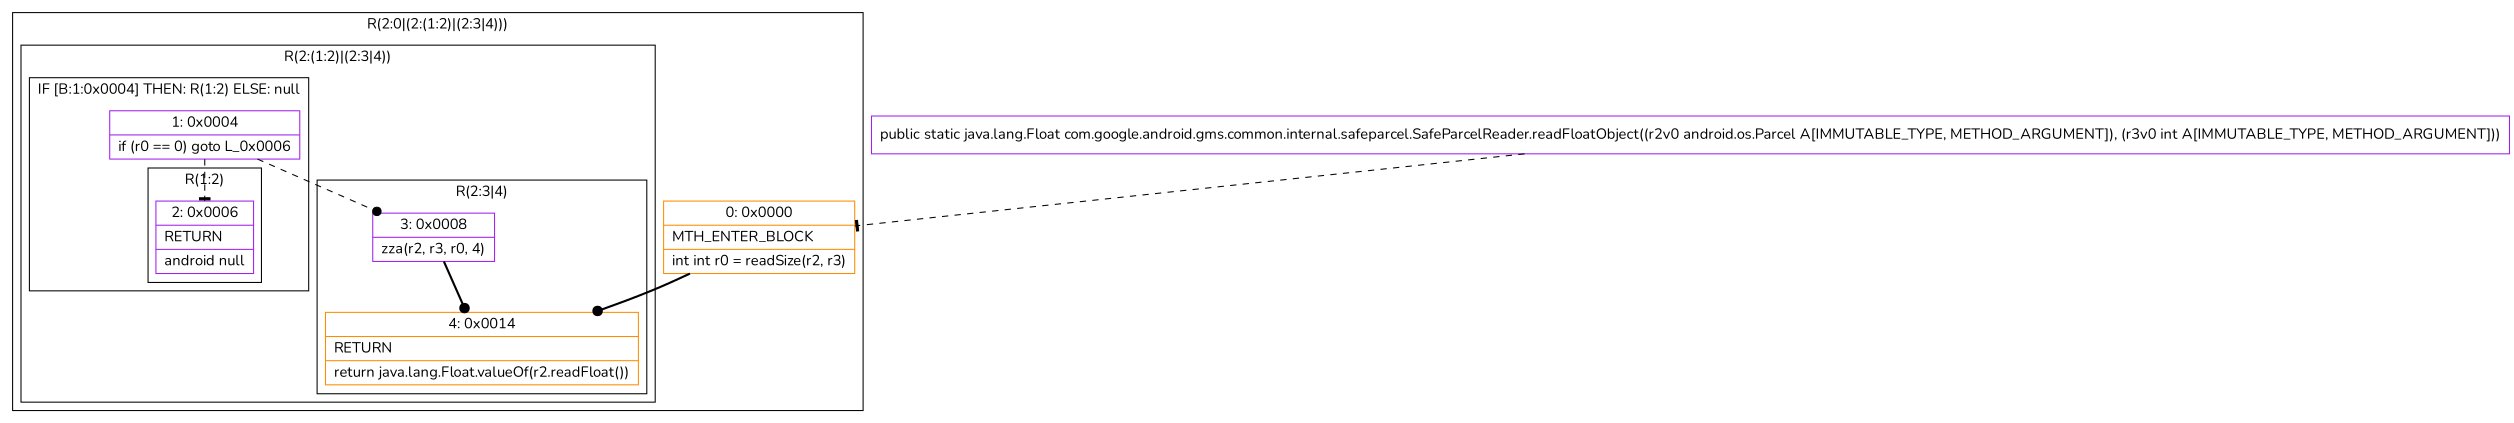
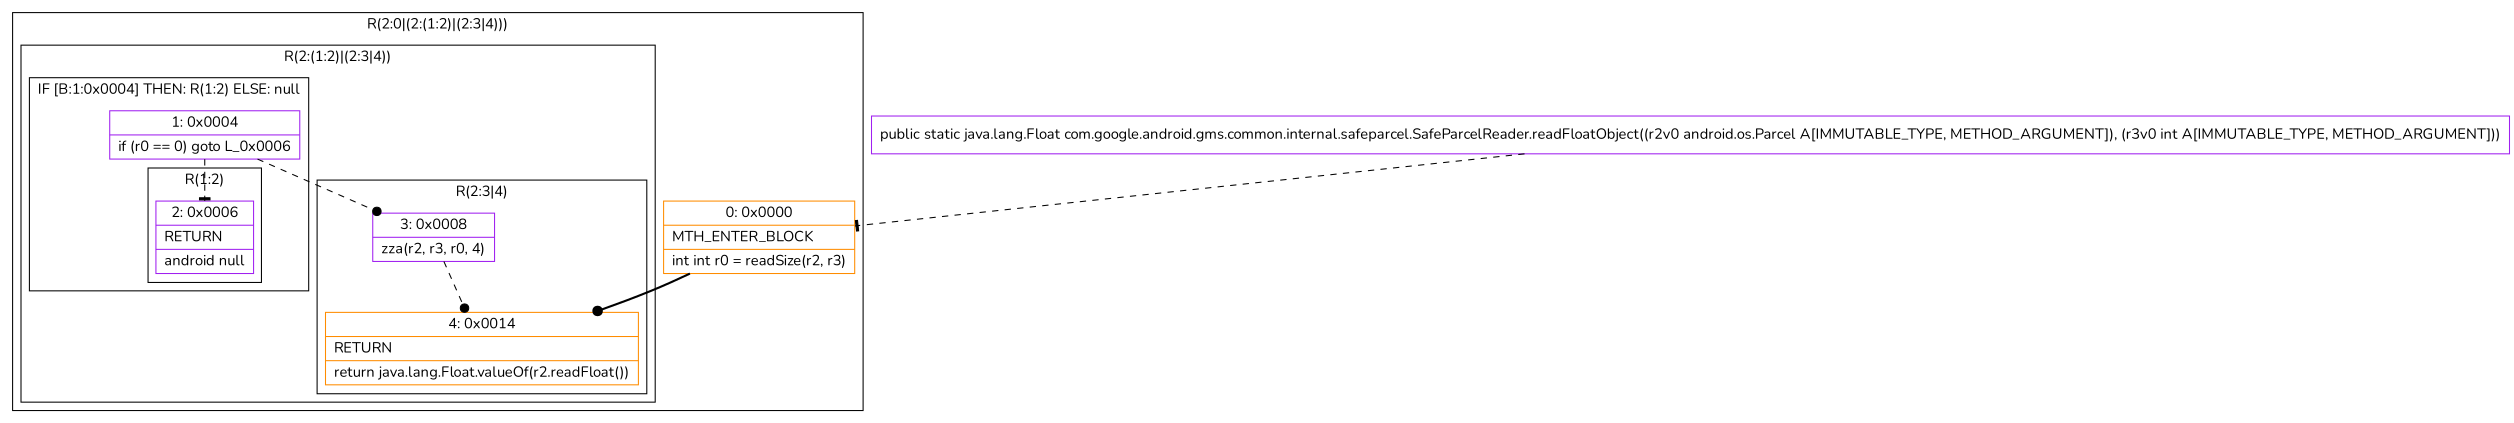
edge "3: 0x0008" -> "4: 0x0014": style bold -> dashed
